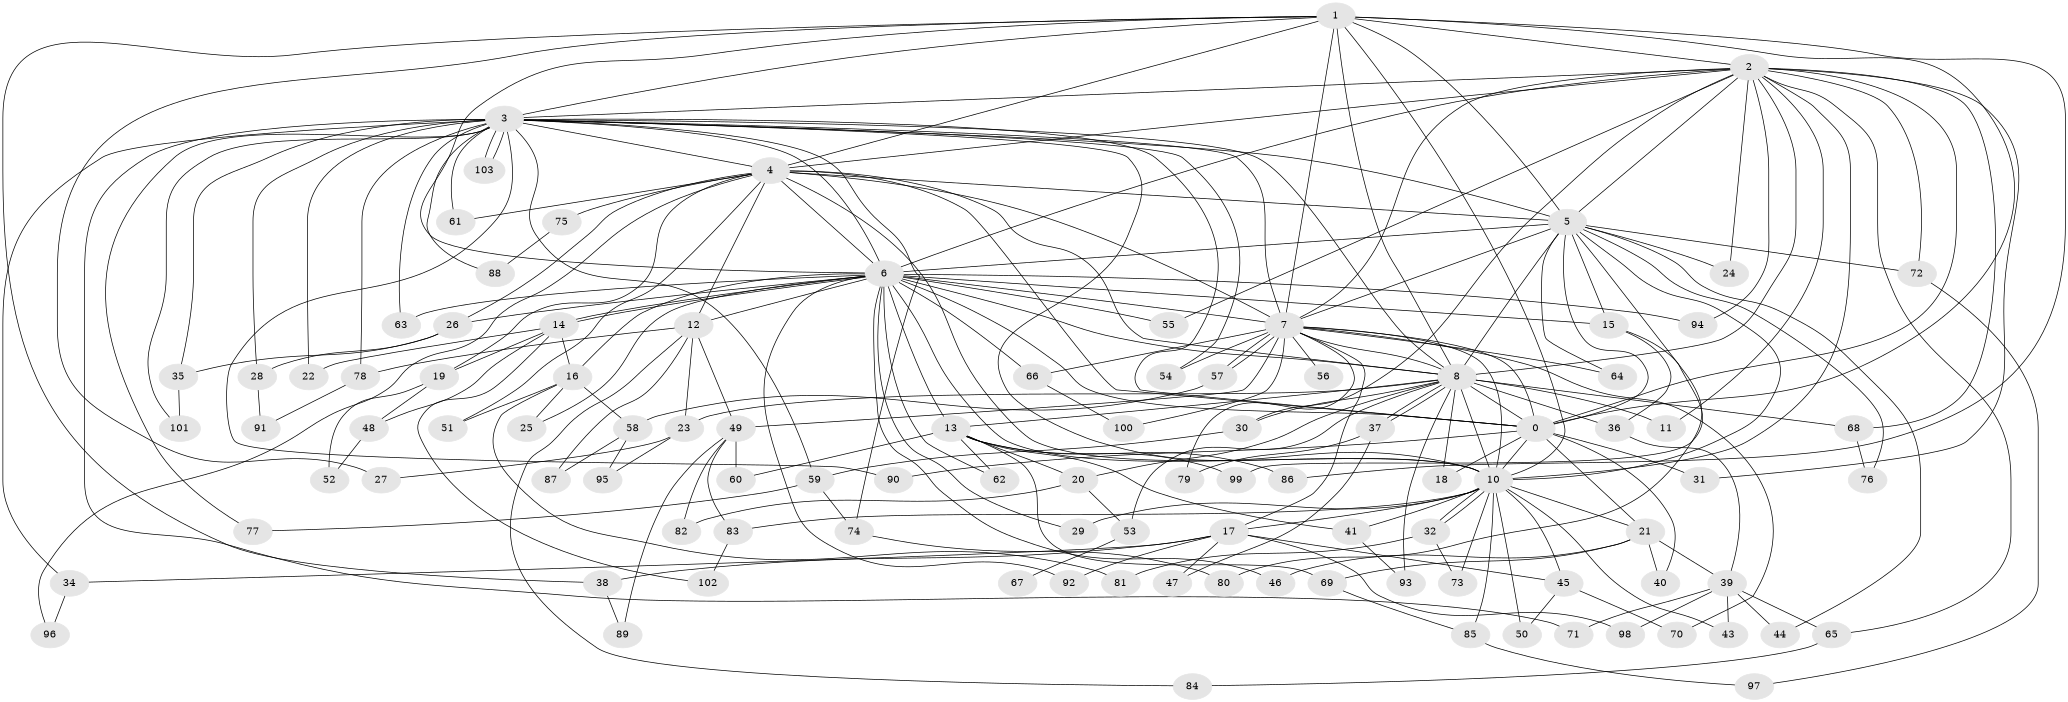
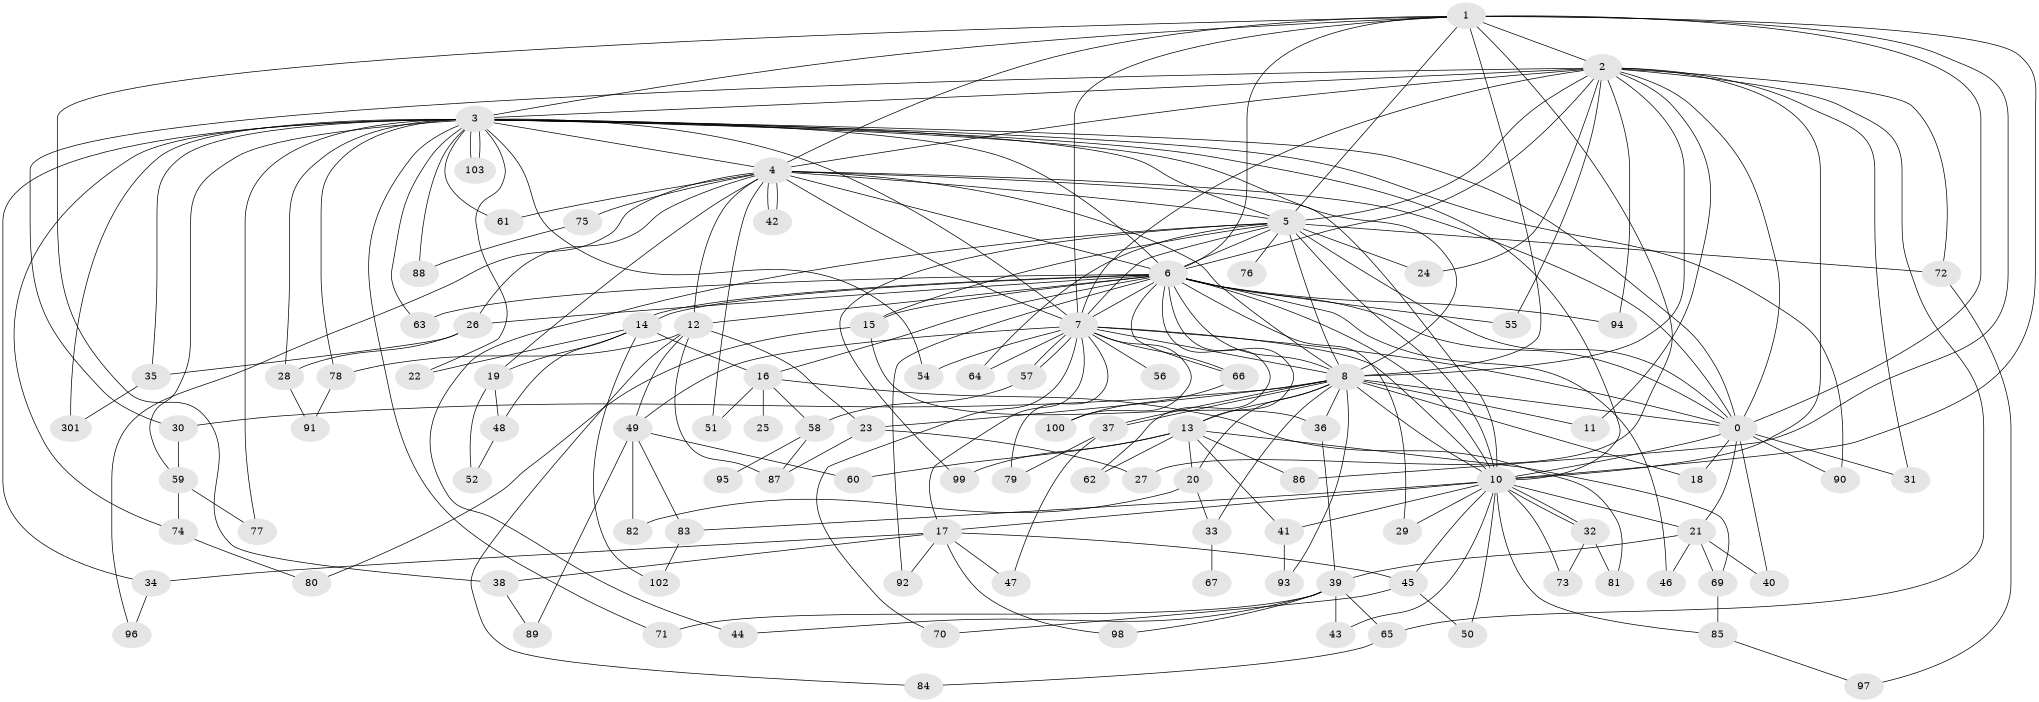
node "42": added
edge "6" -- "25": removed
node "101": label "101" -> "301"
node "68": removed
edge "23" -- "95": now "23" -- "87"
node "53": label "53" -> "33"
